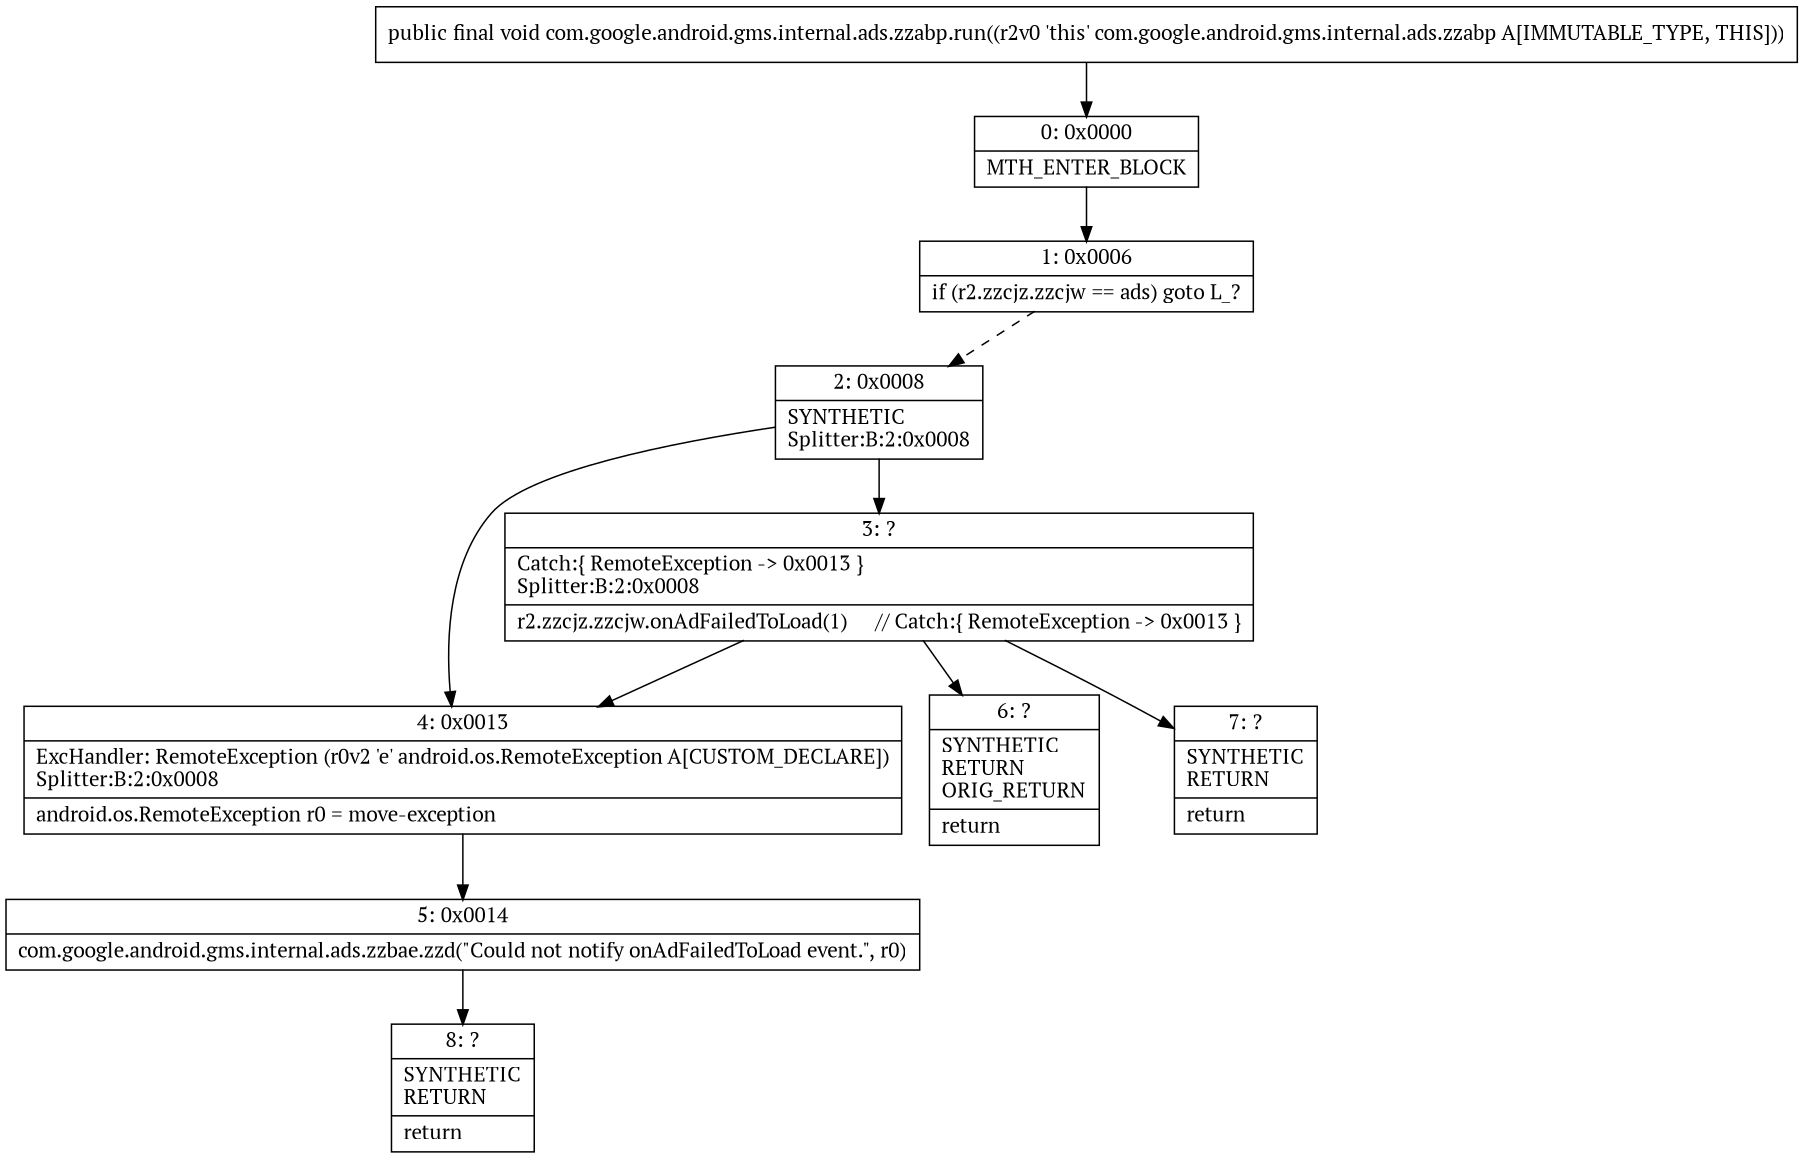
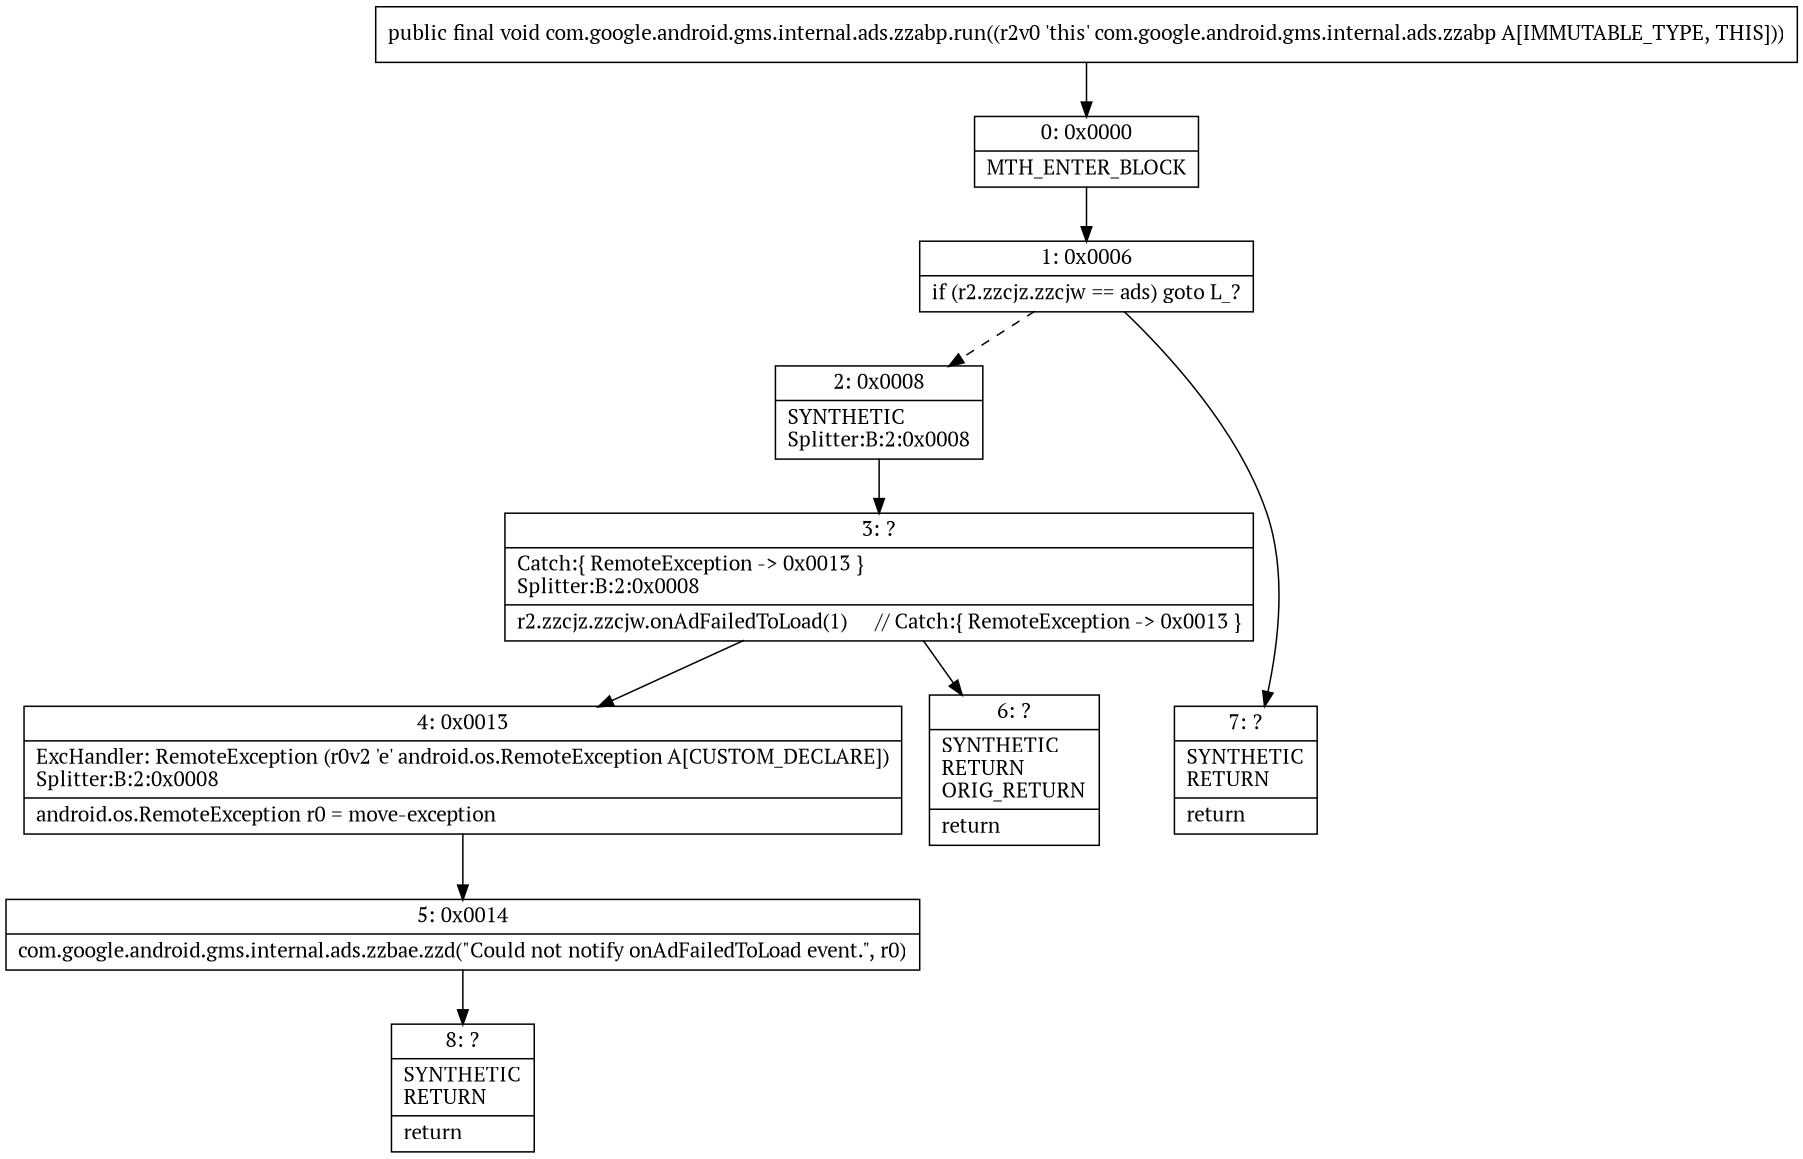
edge "2: 0x0008" -> "4: 0x0013": removed
edge "3: ?" -> "7: ?": now "1: 0x0006" -> "7: ?"
